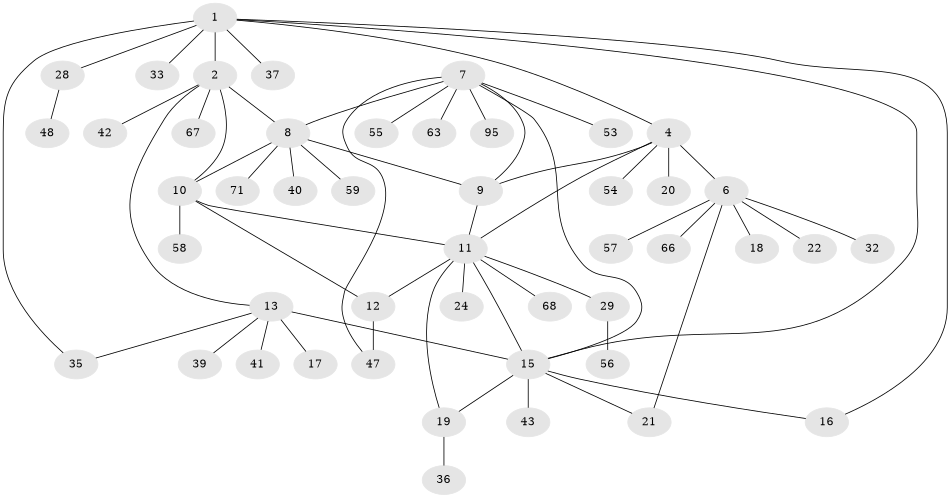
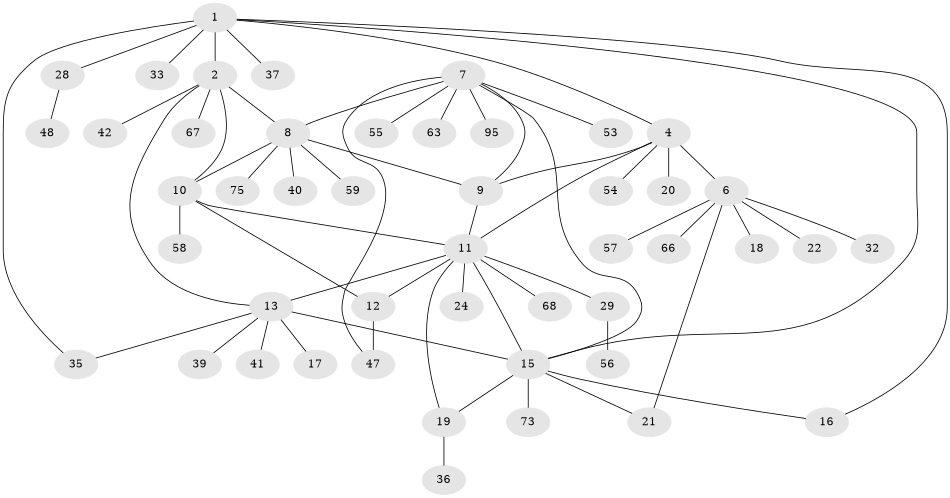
node "71": label "71" -> "75"
edge "11" -- "13": added
node "43": label "43" -> "73"
